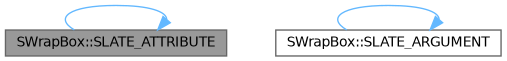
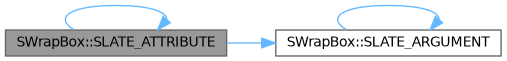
edge "SWrapBox::SLATE_ATTRIBUTE" -> "SWrapBox::SLATE_ARGUMENT": added
